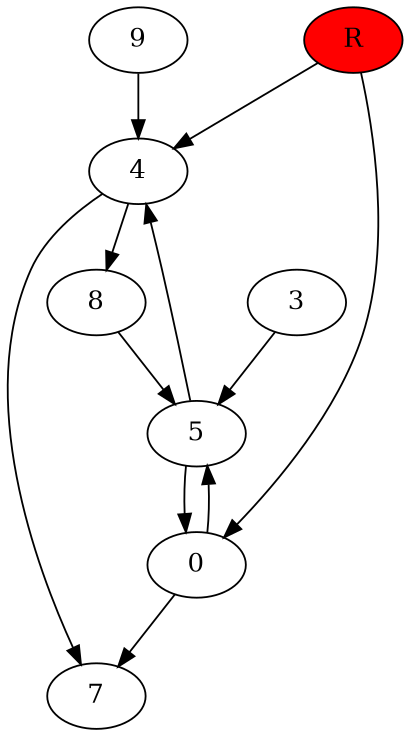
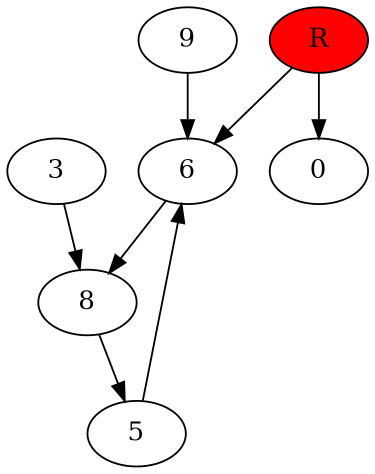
node "4": label "4" -> "6"
edge "3" -> "5": now "3" -> "8"
edge "5" -> "0": removed
edge "0" -> "5": removed
node "7": removed
